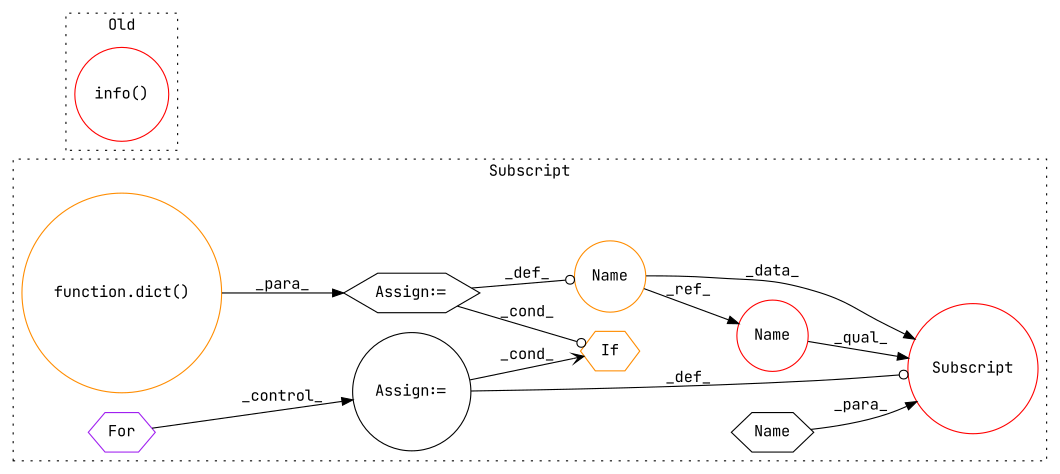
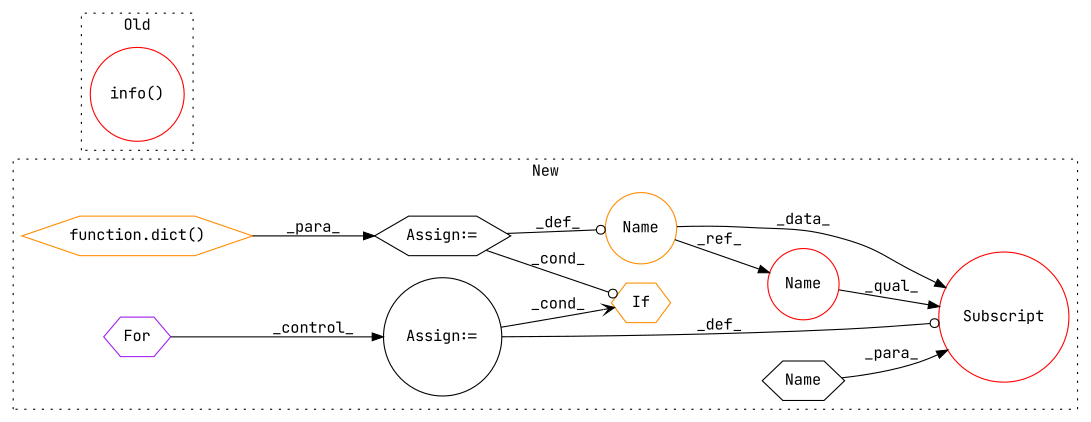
cluster "Subscript": label "Subscript" -> "New"
node "function.dict()": shape circle -> hexagon
